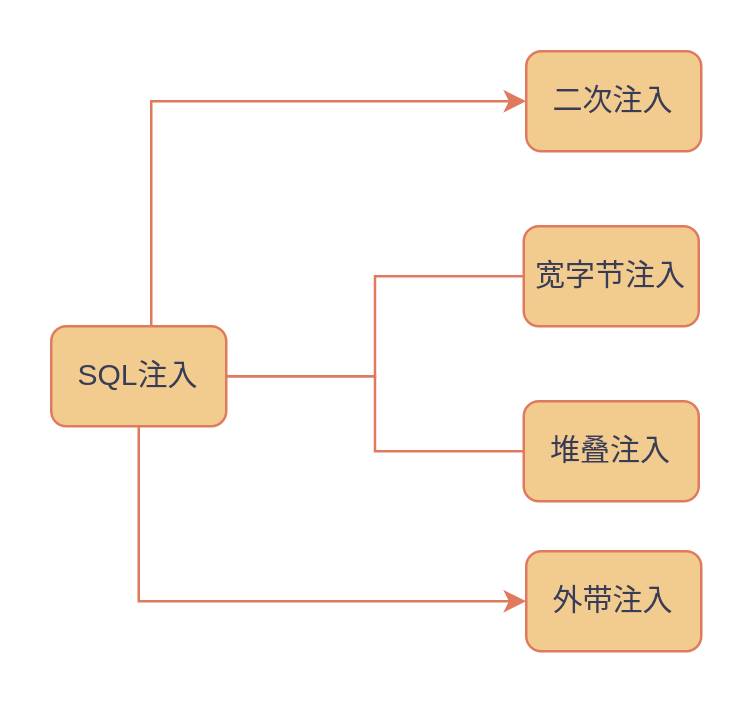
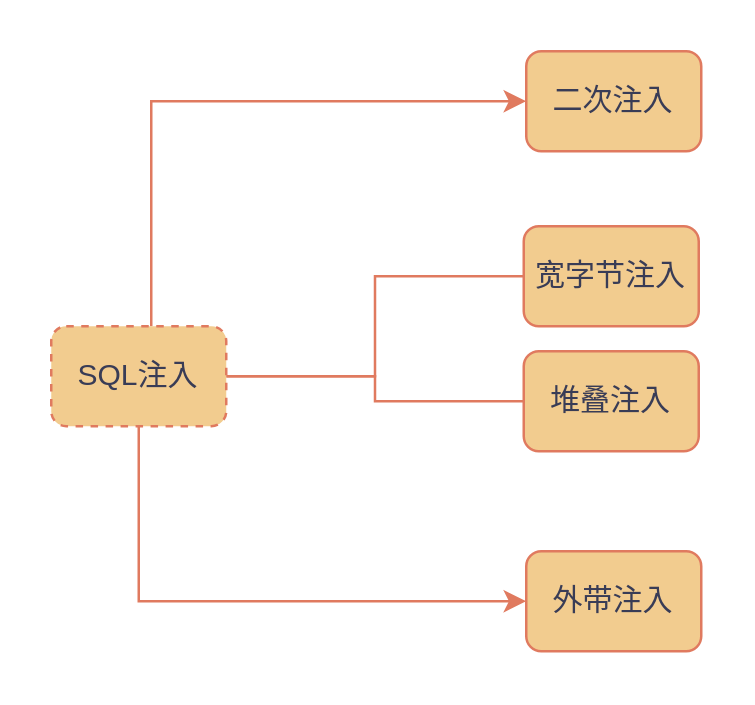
node "SQL注入": style solid -> dashed
node "堆叠注入": moved (611, 451) -> (611, 401)
